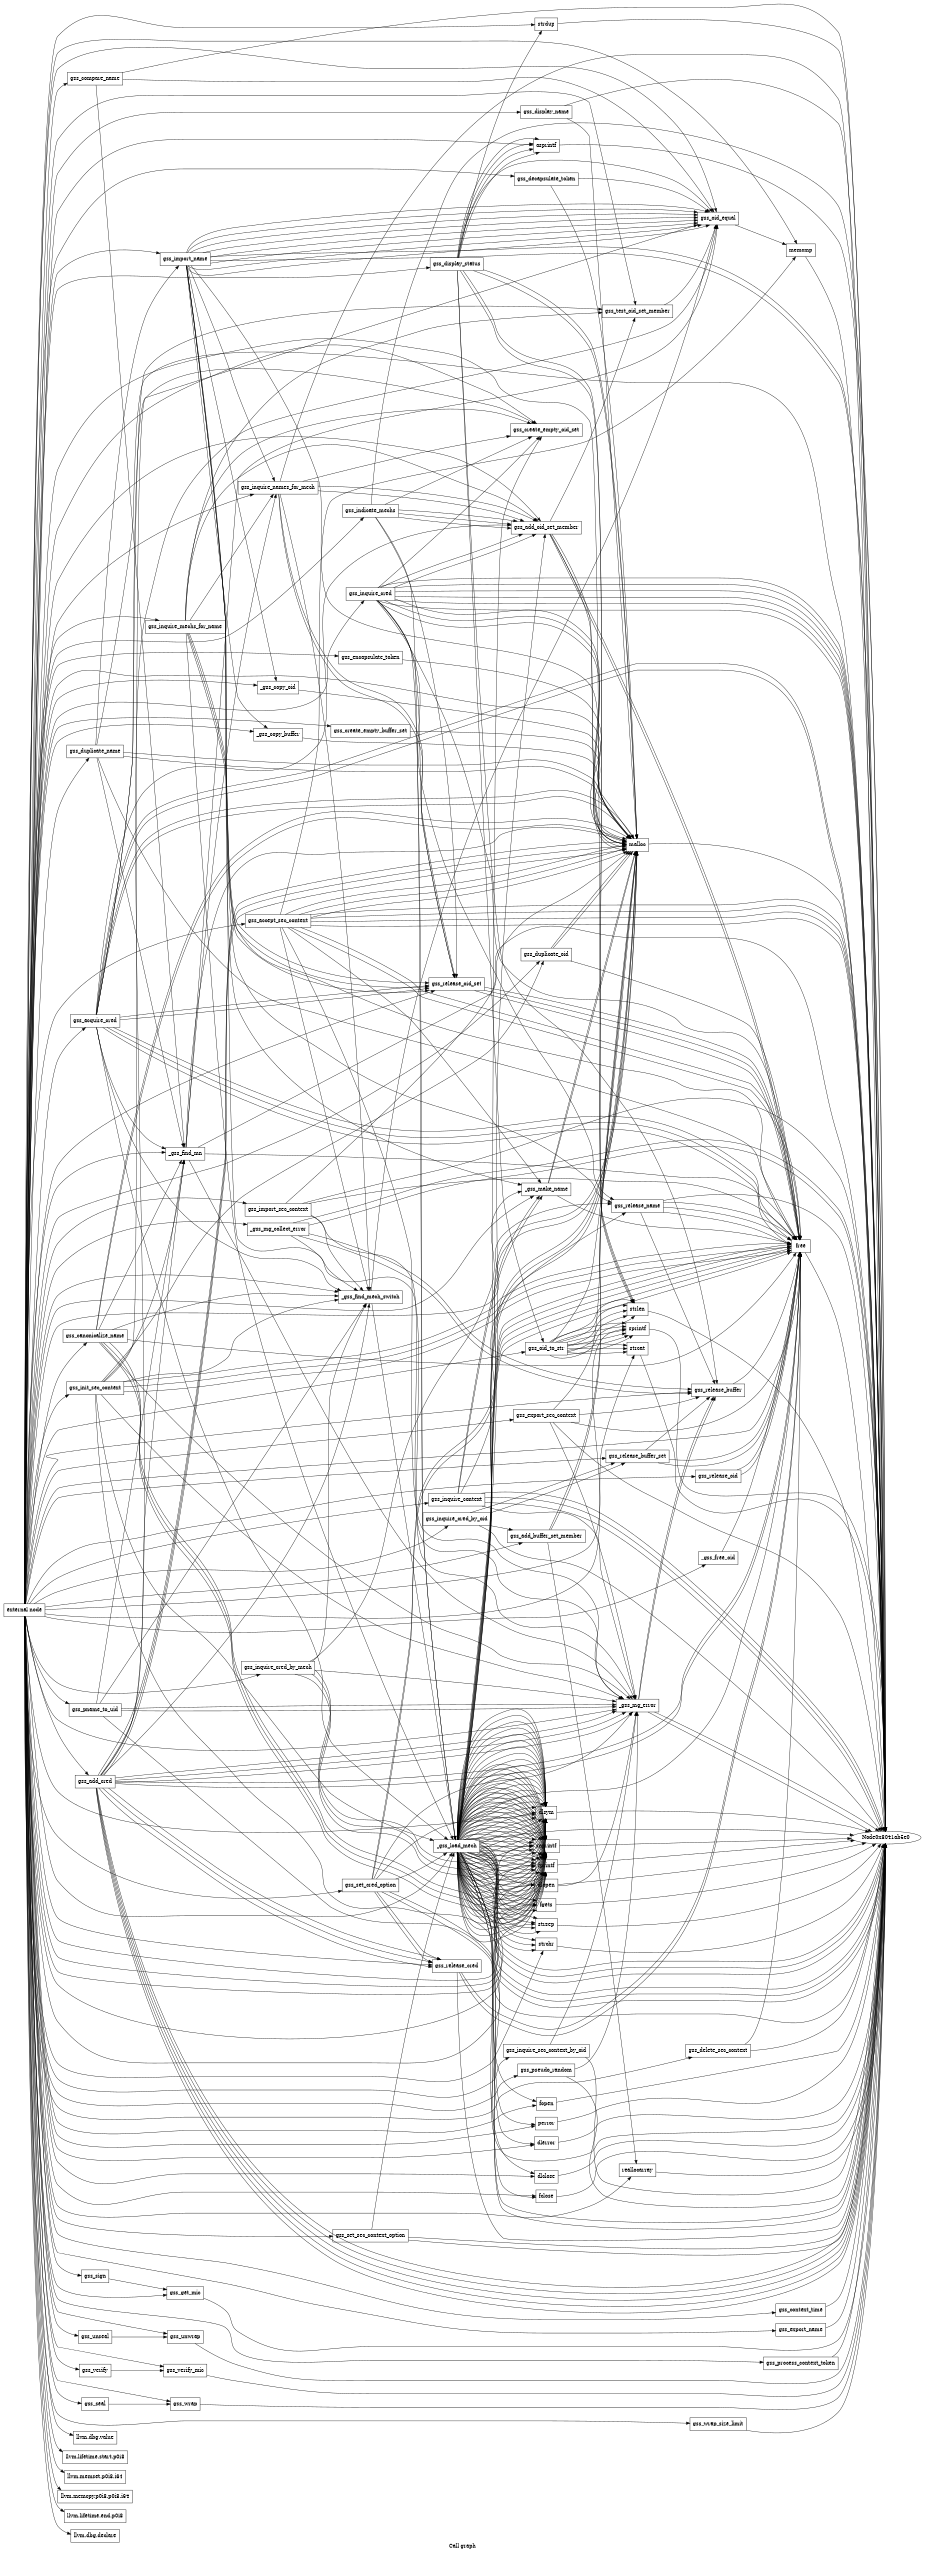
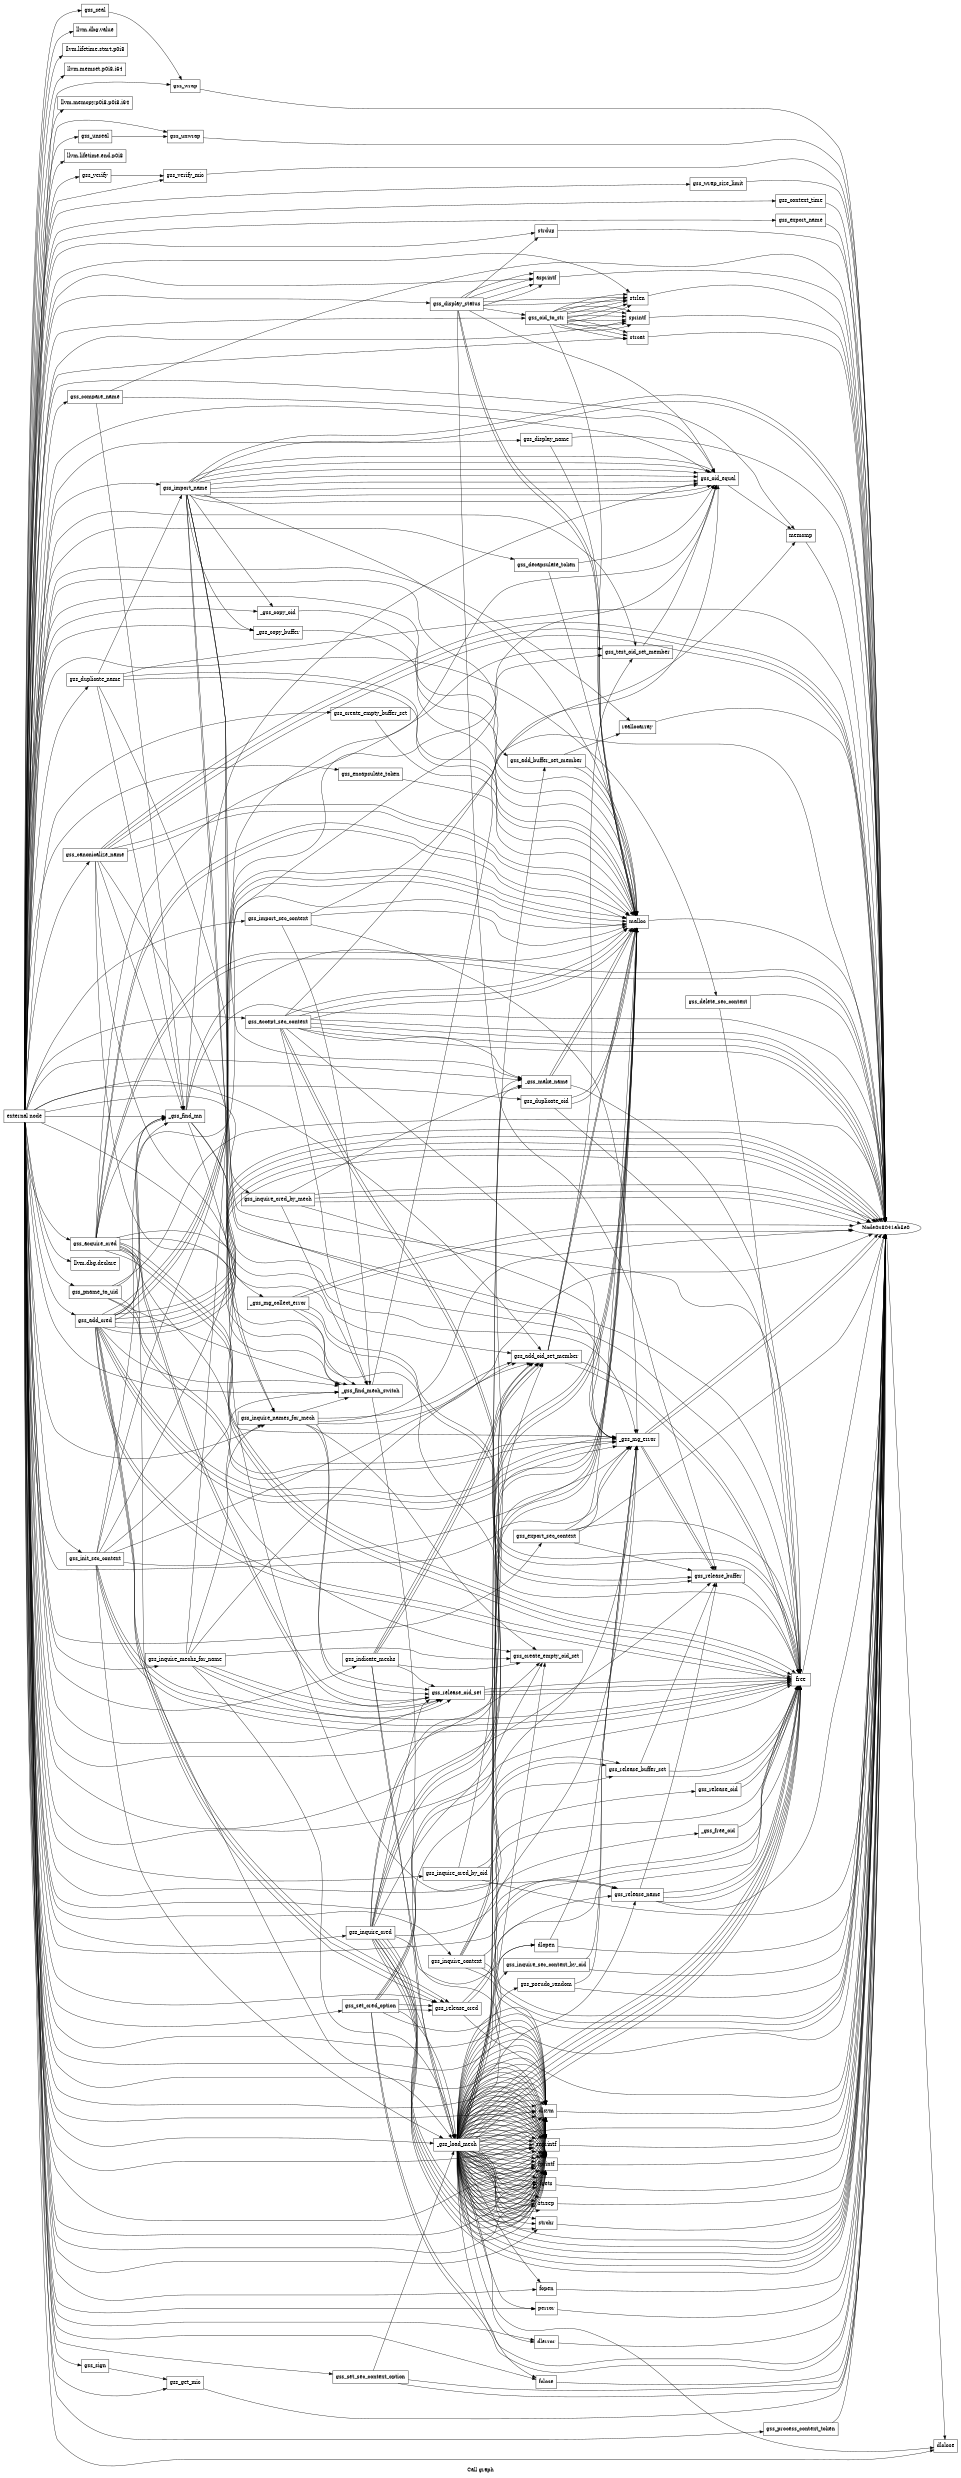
edge "gss_init_sec_context" -> "gss_duplicate_oid": now "gss_init_sec_context" -> "malloc"
edge "gss_import_sec_context" -> "free": removed
edge "dlclose" -> "Node0x8041ab5e0": reversed
